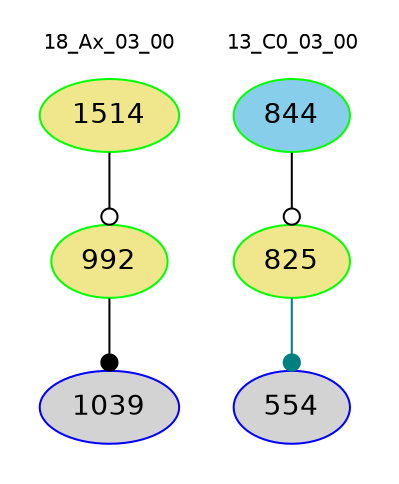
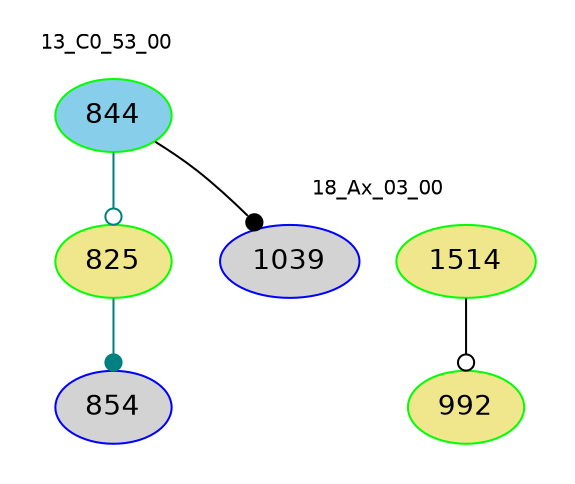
cluster "13_C0_03_00": label "13_C0_03_00" -> "13_C0_53_00"
edge "844" -> "825": color black -> teal
edge "992" -> "1039": now "844" -> "1039"
node "554": label "554" -> "854"
